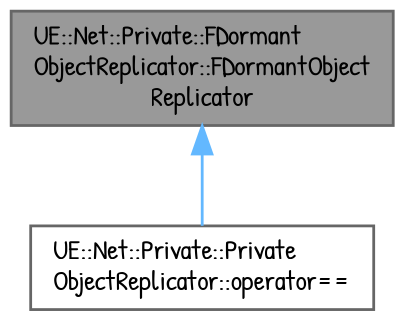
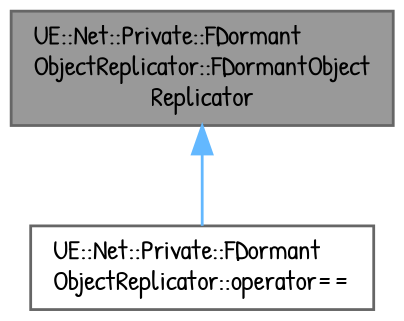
node "UE::Net::Private::Private ObjectReplicator::operator==": label "UE::Net::Private::Private ObjectReplicator::operator==" -> "UE::Net::Private::FDormant ObjectReplicator::operator=="
